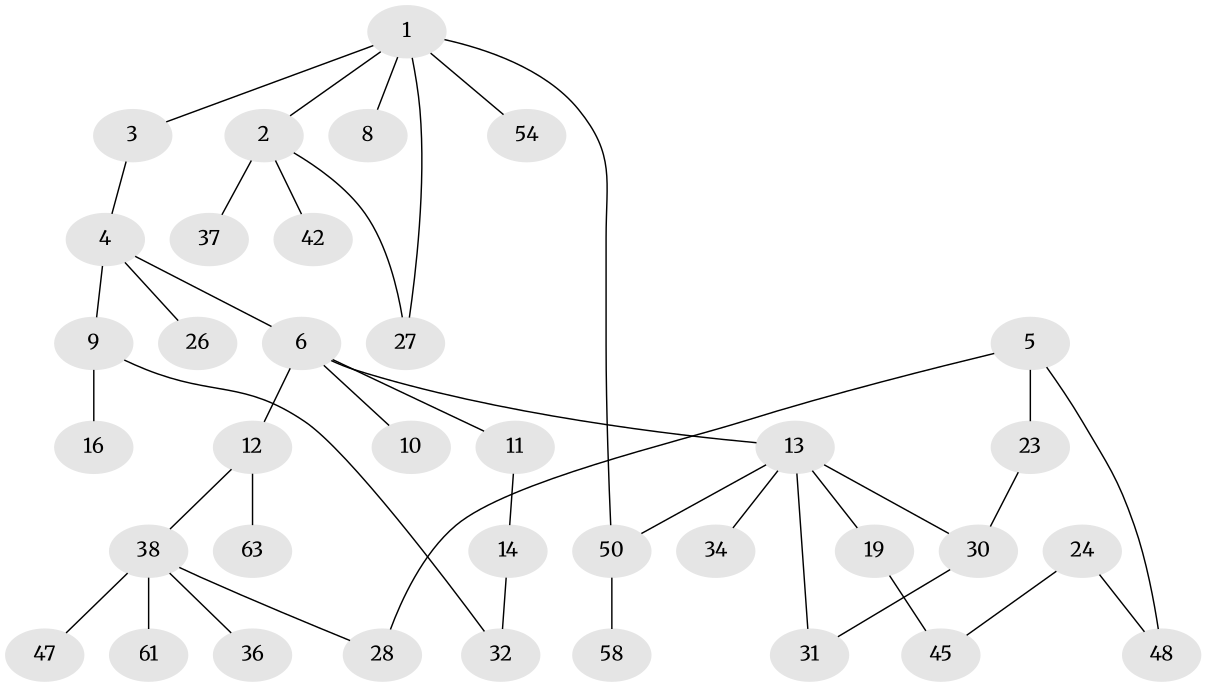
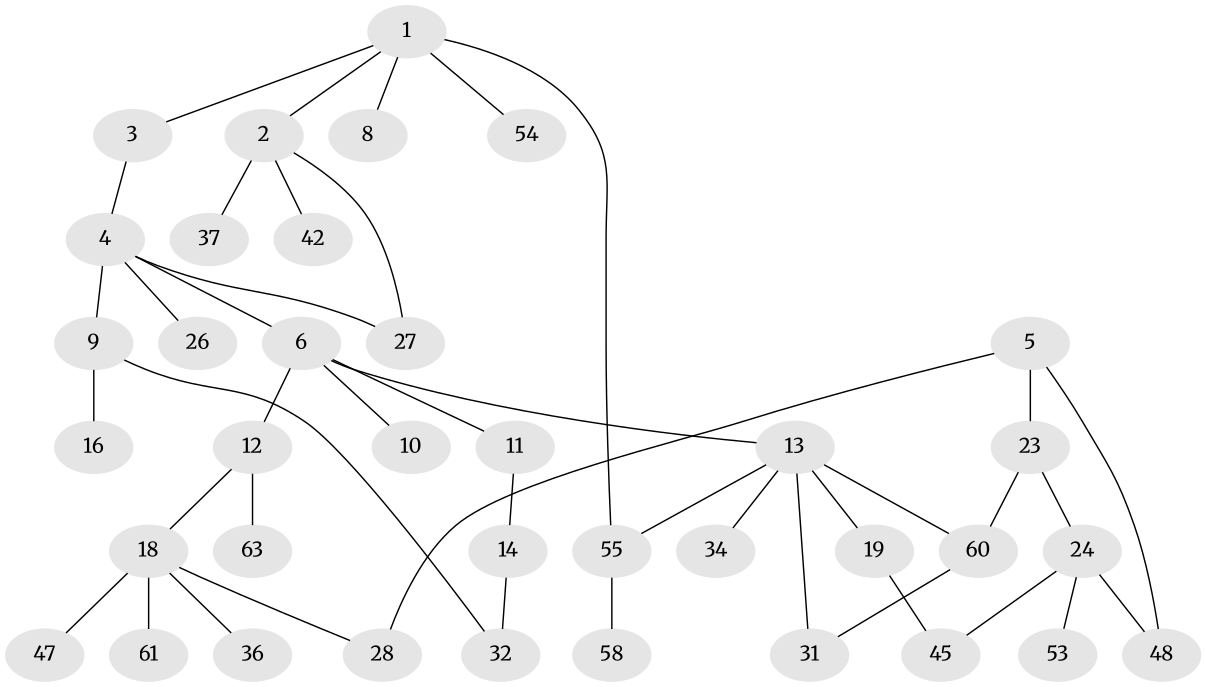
edge "1" -- "27": now "4" -- "27"
edge "23" -- "24": added
node "38": label "38" -> "18"
node "50": label "50" -> "55"
node "30": label "30" -> "60"
node "53": added
